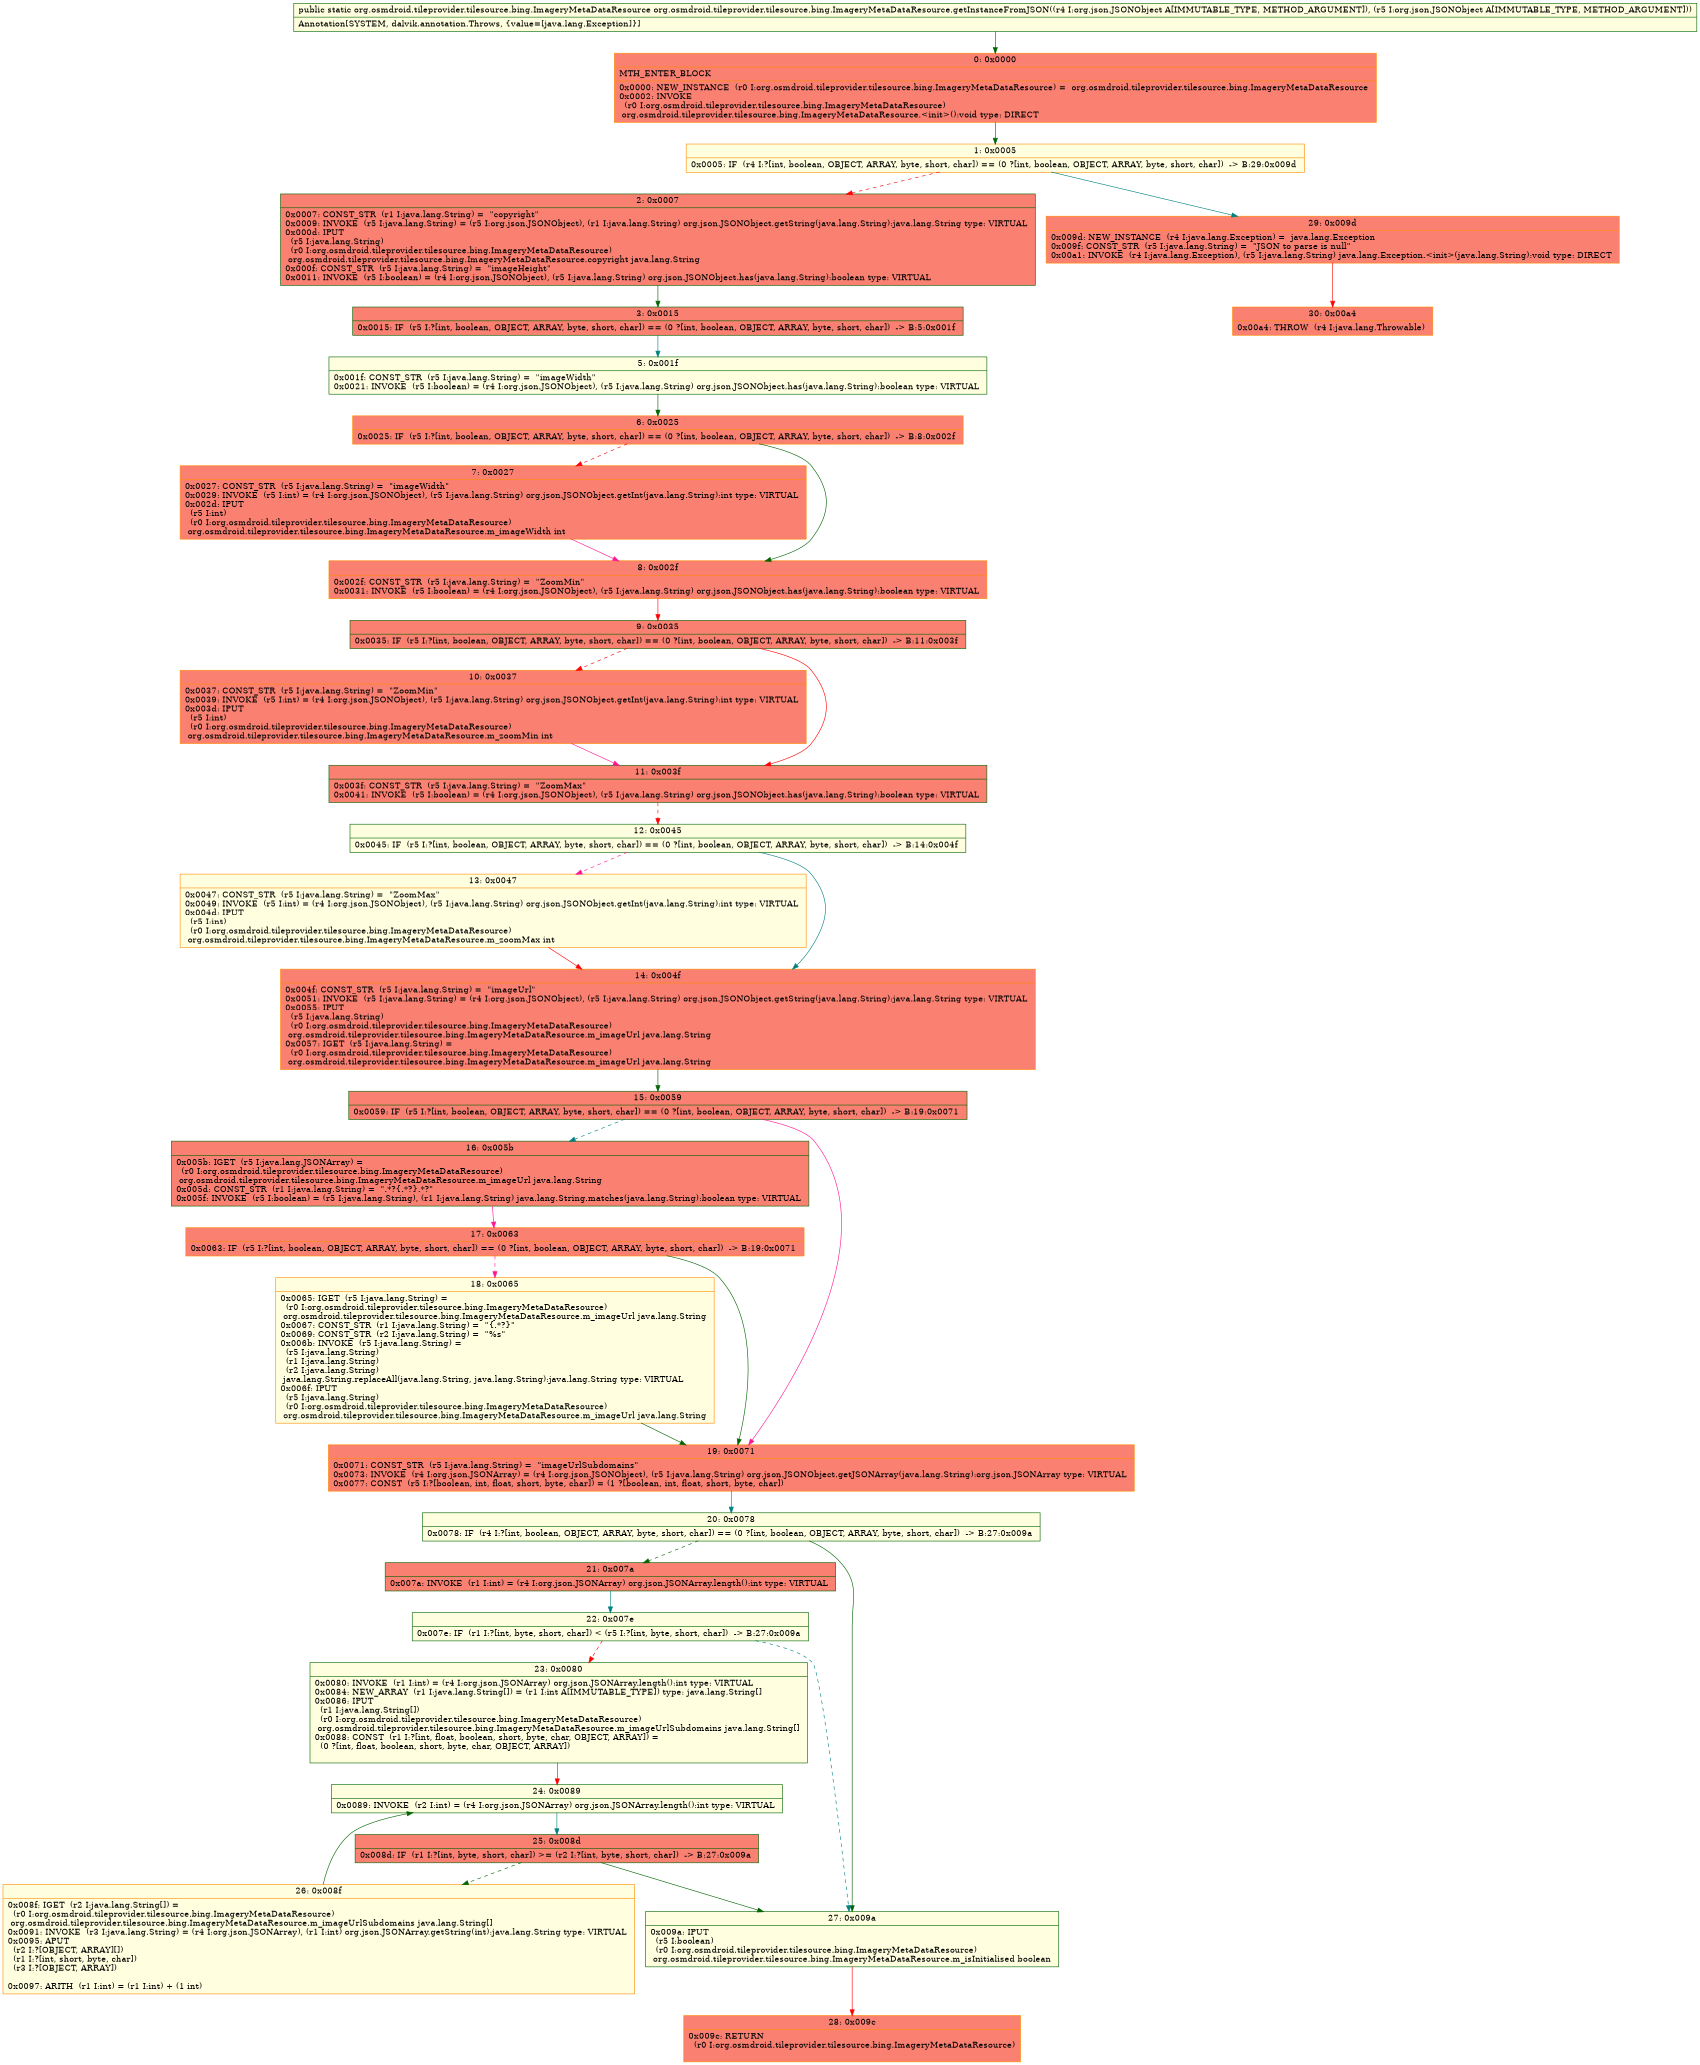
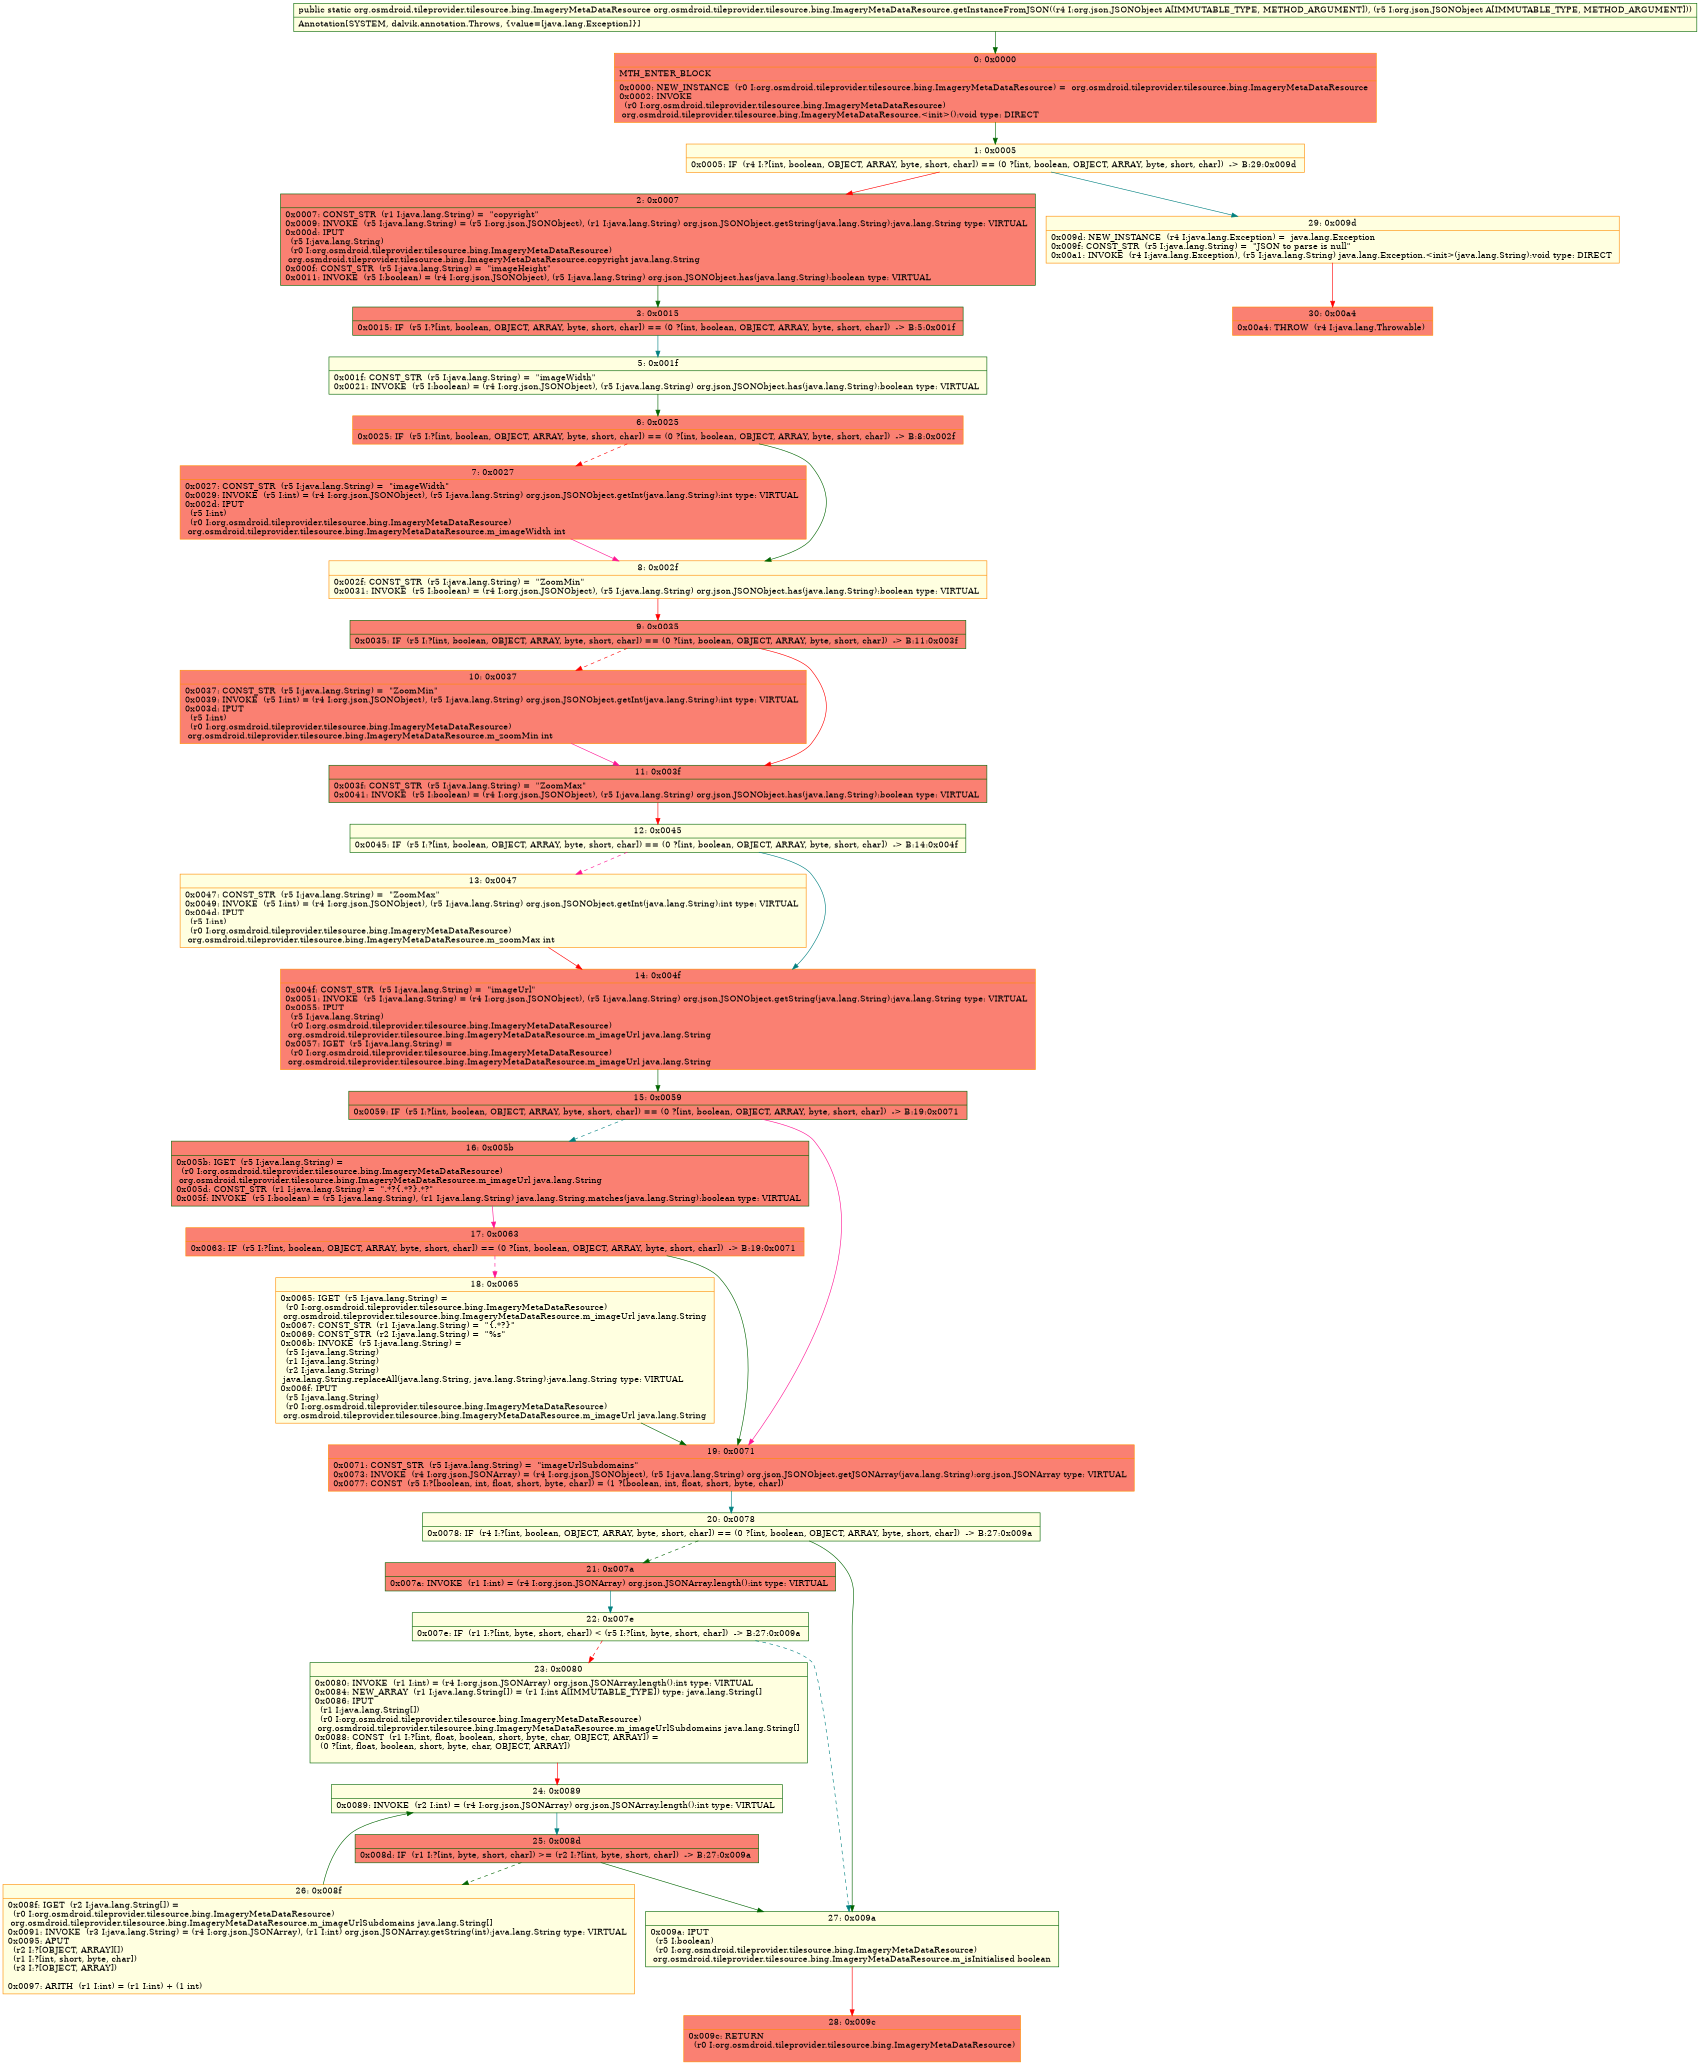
edge "1: 0x0005" -> "2: 0x0007": style dashed -> solid
node "29: 0x009d": fillcolor salmon -> lightyellow
node "8: 0x002f": fillcolor salmon -> lightyellow
edge "11: 0x003f" -> "12: 0x0045": style dashed -> solid
node "16: 0x005b": text "0x005b: IGET  (r5 I:java.lang.JSONArray) =" -> "0x005b: IGET  (r5 I:java.lang.String) ="
